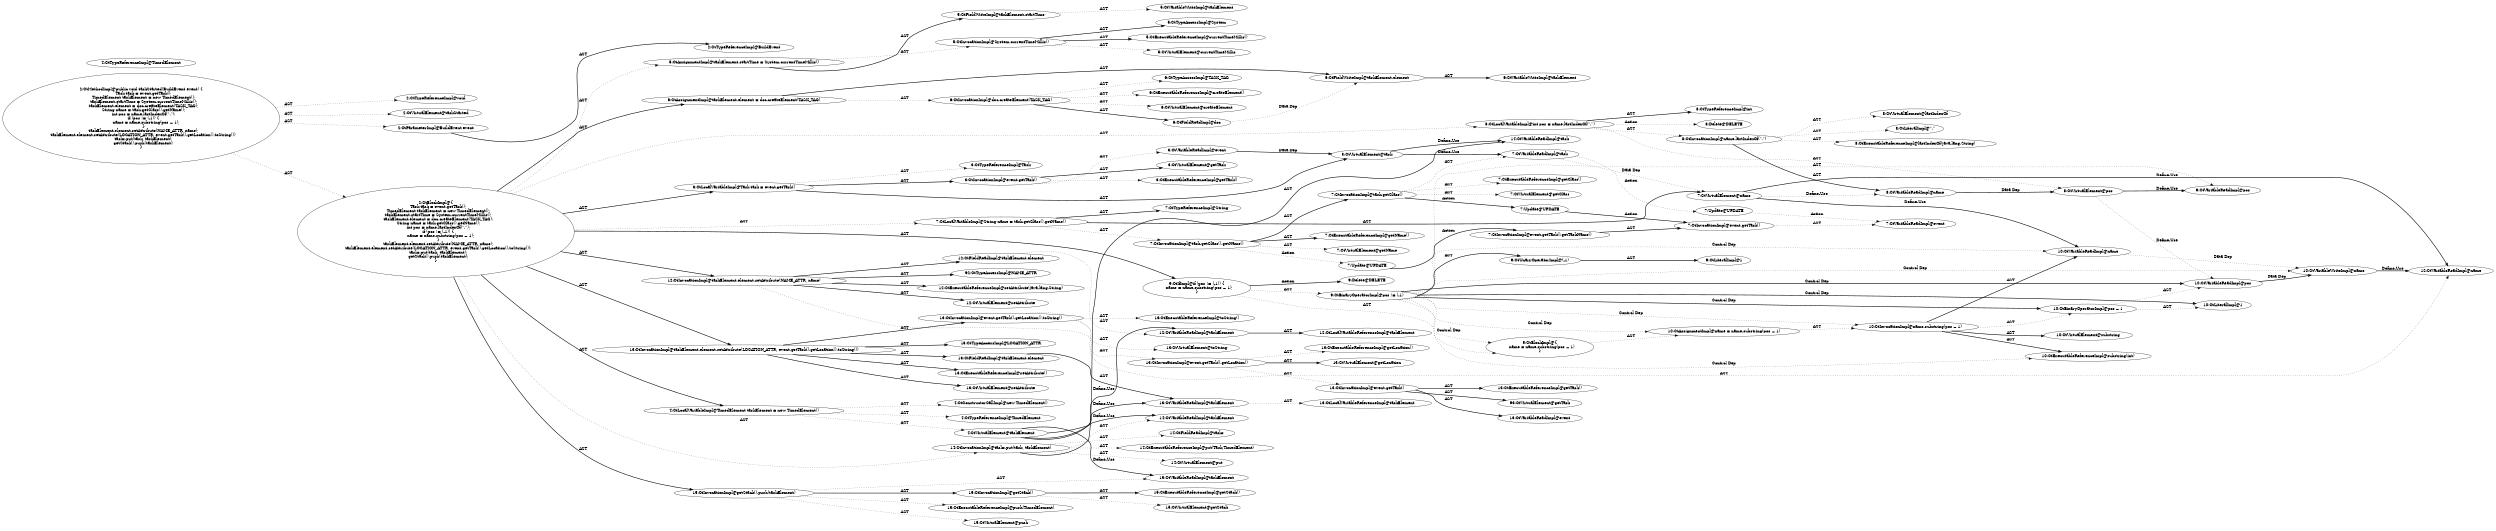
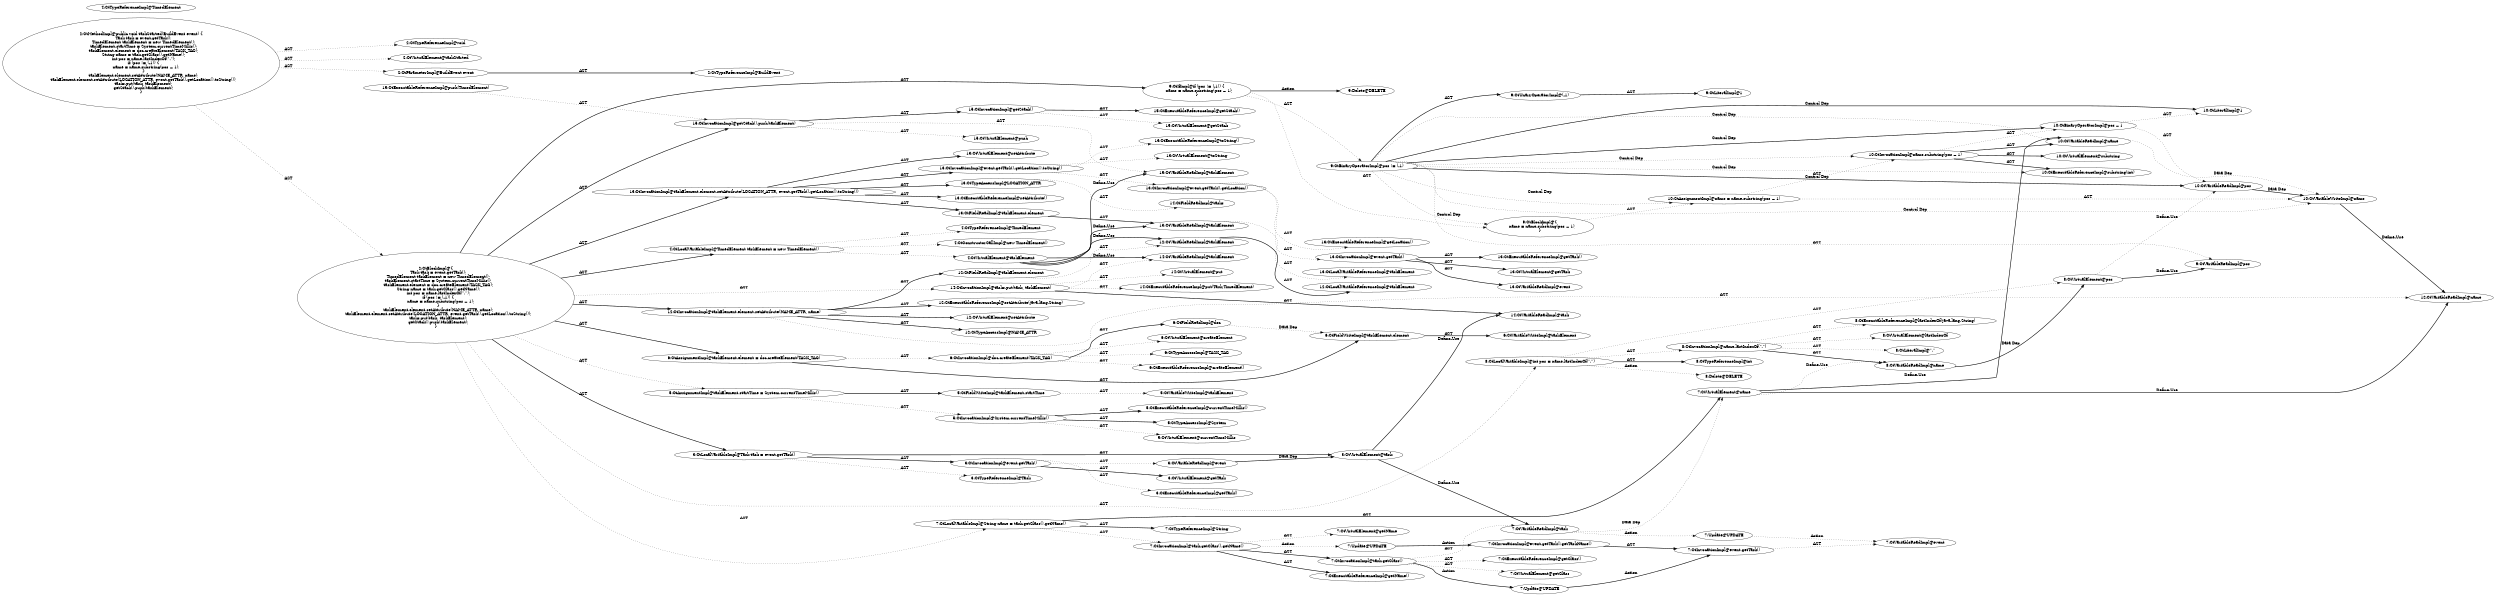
edge "10:CtAssignmentImpl@name = name.substring(pos + 1)" -> "10:CtVariableWriteImpl@name": added, label "AST"
node "92:CtTypeAccessImpl@NAME_ATTR": label "92:CtTypeAccessImpl@NAME_ATTR" -> "12:CtTypeAccessImpl@NAME_ATTR"
node "13:CtVirtualElement@getLocation": removed
node "93:CtVirtualElement@getTask": label "93:CtVirtualElement@getTask" -> "13:CtVirtualElement@getTask"
edge "14:CtInvocationImpl@tasks.put(task, taskElement)" -> "14:CtFieldReadImpl@tasks": now "13:CtTypeAccessImpl@LOCATION_ATTR" -> "14:CtFieldReadImpl@tasks"
edge "15:CtInvocationImpl@getStack().push(taskElement)" -> "15:CtExecutableReferenceImpl@push(TimedElement)": reversed
